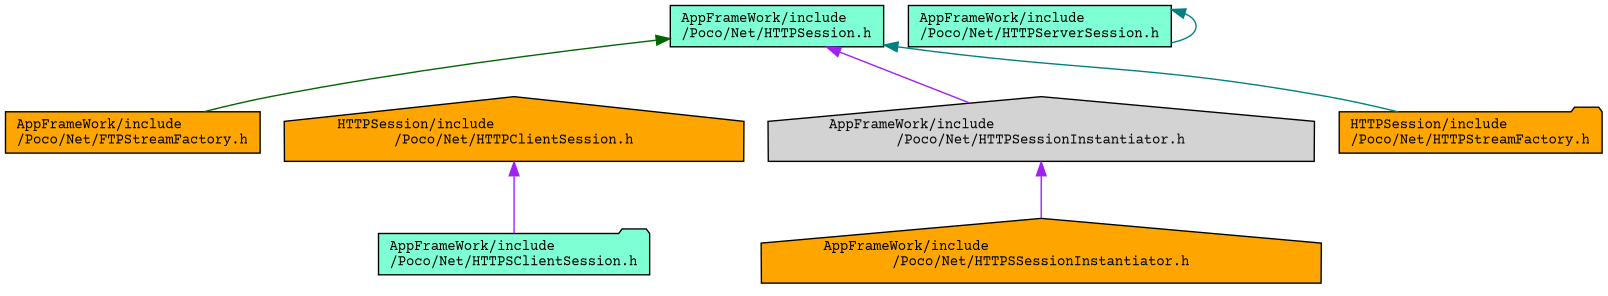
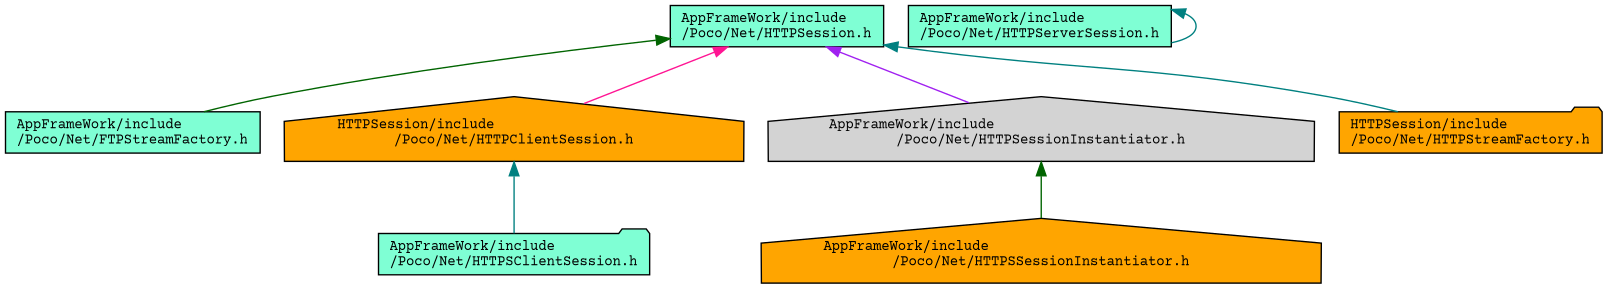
edge "HTTPSession/include /Poco/Net/HTTPClientSession.h" -> "AppFrameWork/include /Poco/Net/HTTPSession.h": added
node "AppFrameWork/include /Poco/Net/FTPStreamFactory.h": fillcolor orange -> aquamarine
edge "AppFrameWork/include /Poco/Net/HTTPSSessionInstantiator.h" -> "AppFrameWork/include /Poco/Net/HTTPSessionInstantiator.h": color purple -> darkgreen
edge "AppFrameWork/include /Poco/Net/HTTPSClientSession.h" -> "HTTPSession/include /Poco/Net/HTTPClientSession.h": color purple -> teal
